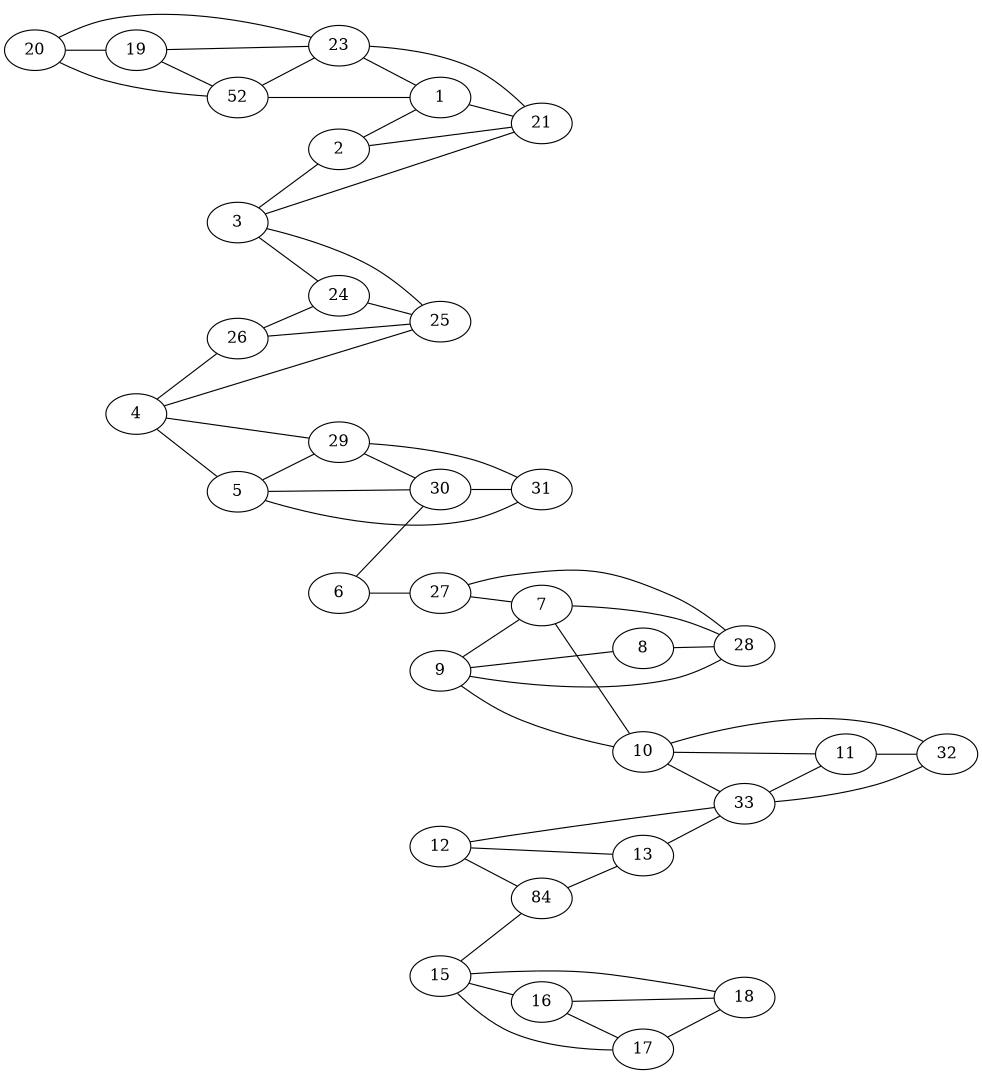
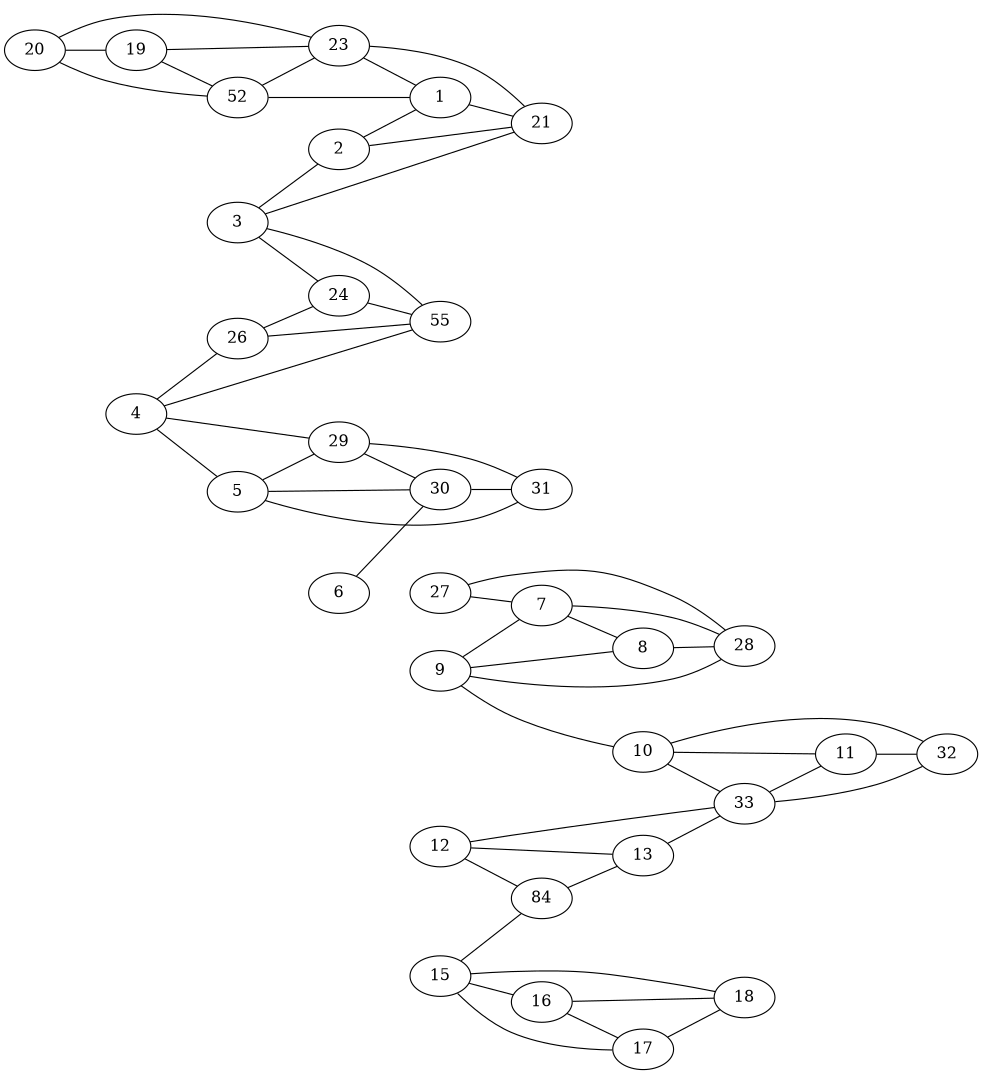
node "25": label "25" -> "55"
edge "6" -- "27": removed
edge "7" -- "10": now "7" -- "8"
